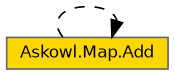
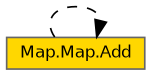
node "Askowl.Map.Add": label "Askowl.Map.Add" -> "Map.Map.Add"
